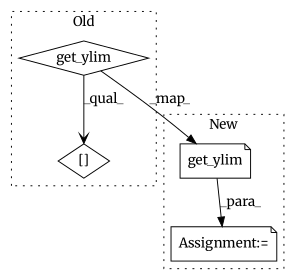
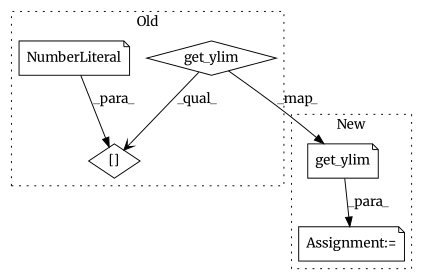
node "NumberLiteral": added
